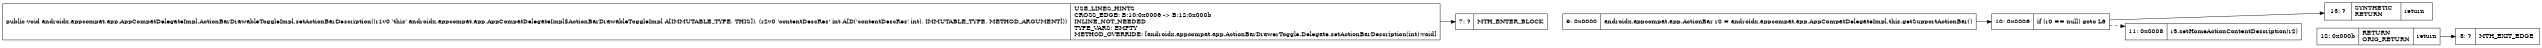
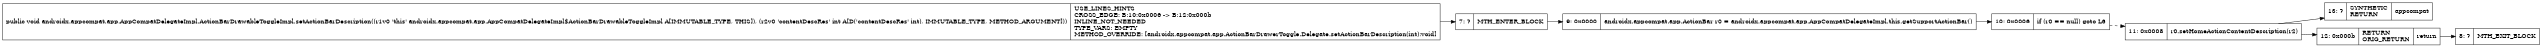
node "13: ?": text "return" -> "appcompat"
edge "10: 0x0006" -> "13: ?": now "11: 0x0008" -> "13: ?"
edge "7: ?" -> "9: 0x0000": added
node "11: 0x0008": text "r5.setHomeActionContentDescription(r2)" -> "r0.setHomeActionContentDescription(r2)"
edge "11: 0x0008" -> "12: 0x000b": added
node "8: ?": text "MTH_EXIT_EDGE" -> "MTH_EXIT_BLOCK"
